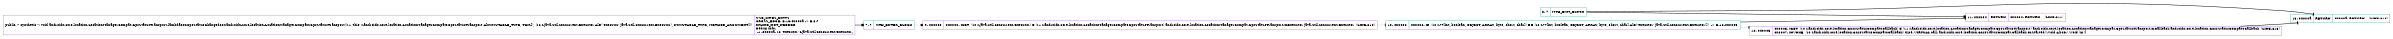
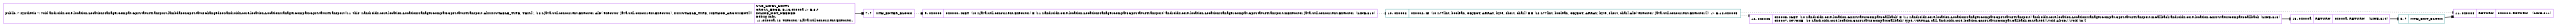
edge "8: ?" -> "13: 0x000a": reversed
node "13: 0x000a": color teal -> purple
edge "10: 0x0002" -> "11: 0x0004": style bold -> dotted
node "7: ?": color teal -> purple
